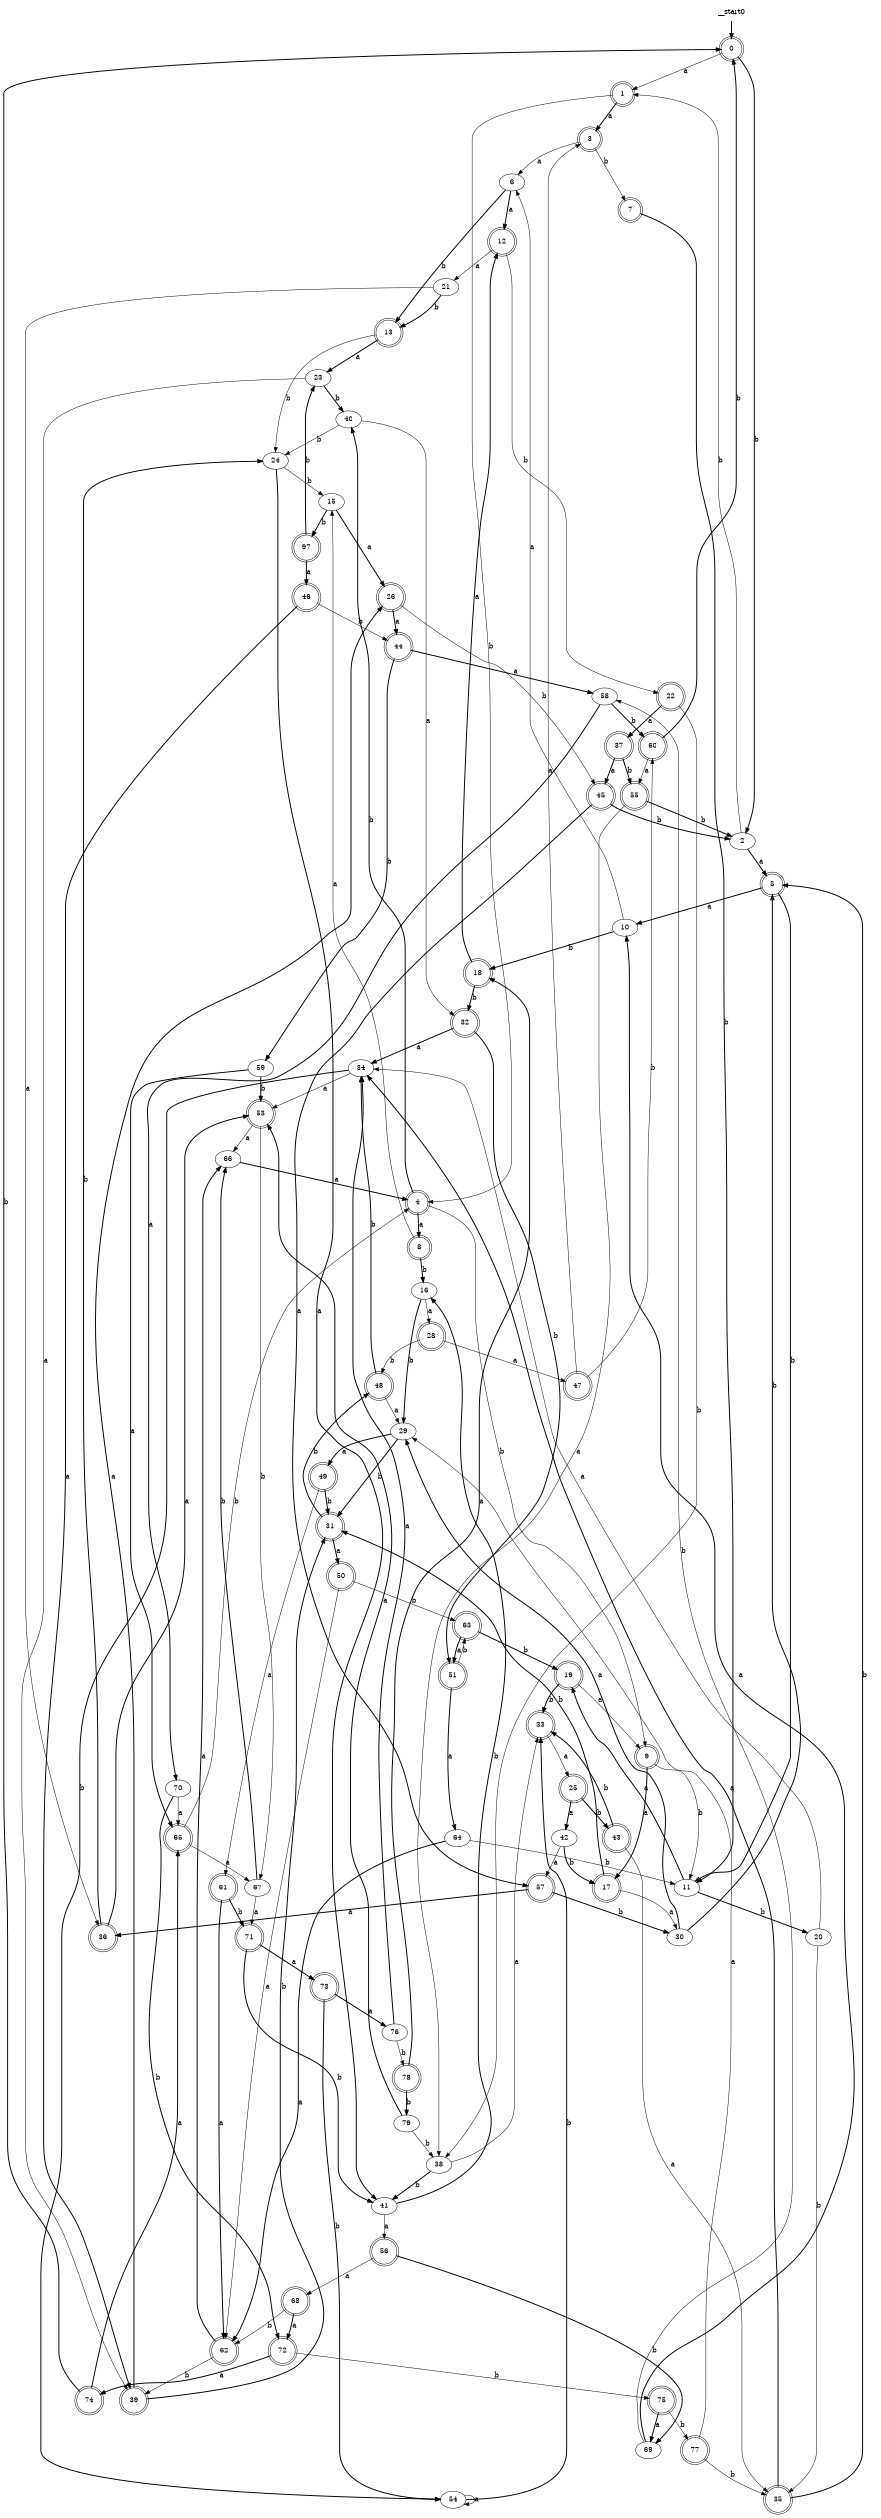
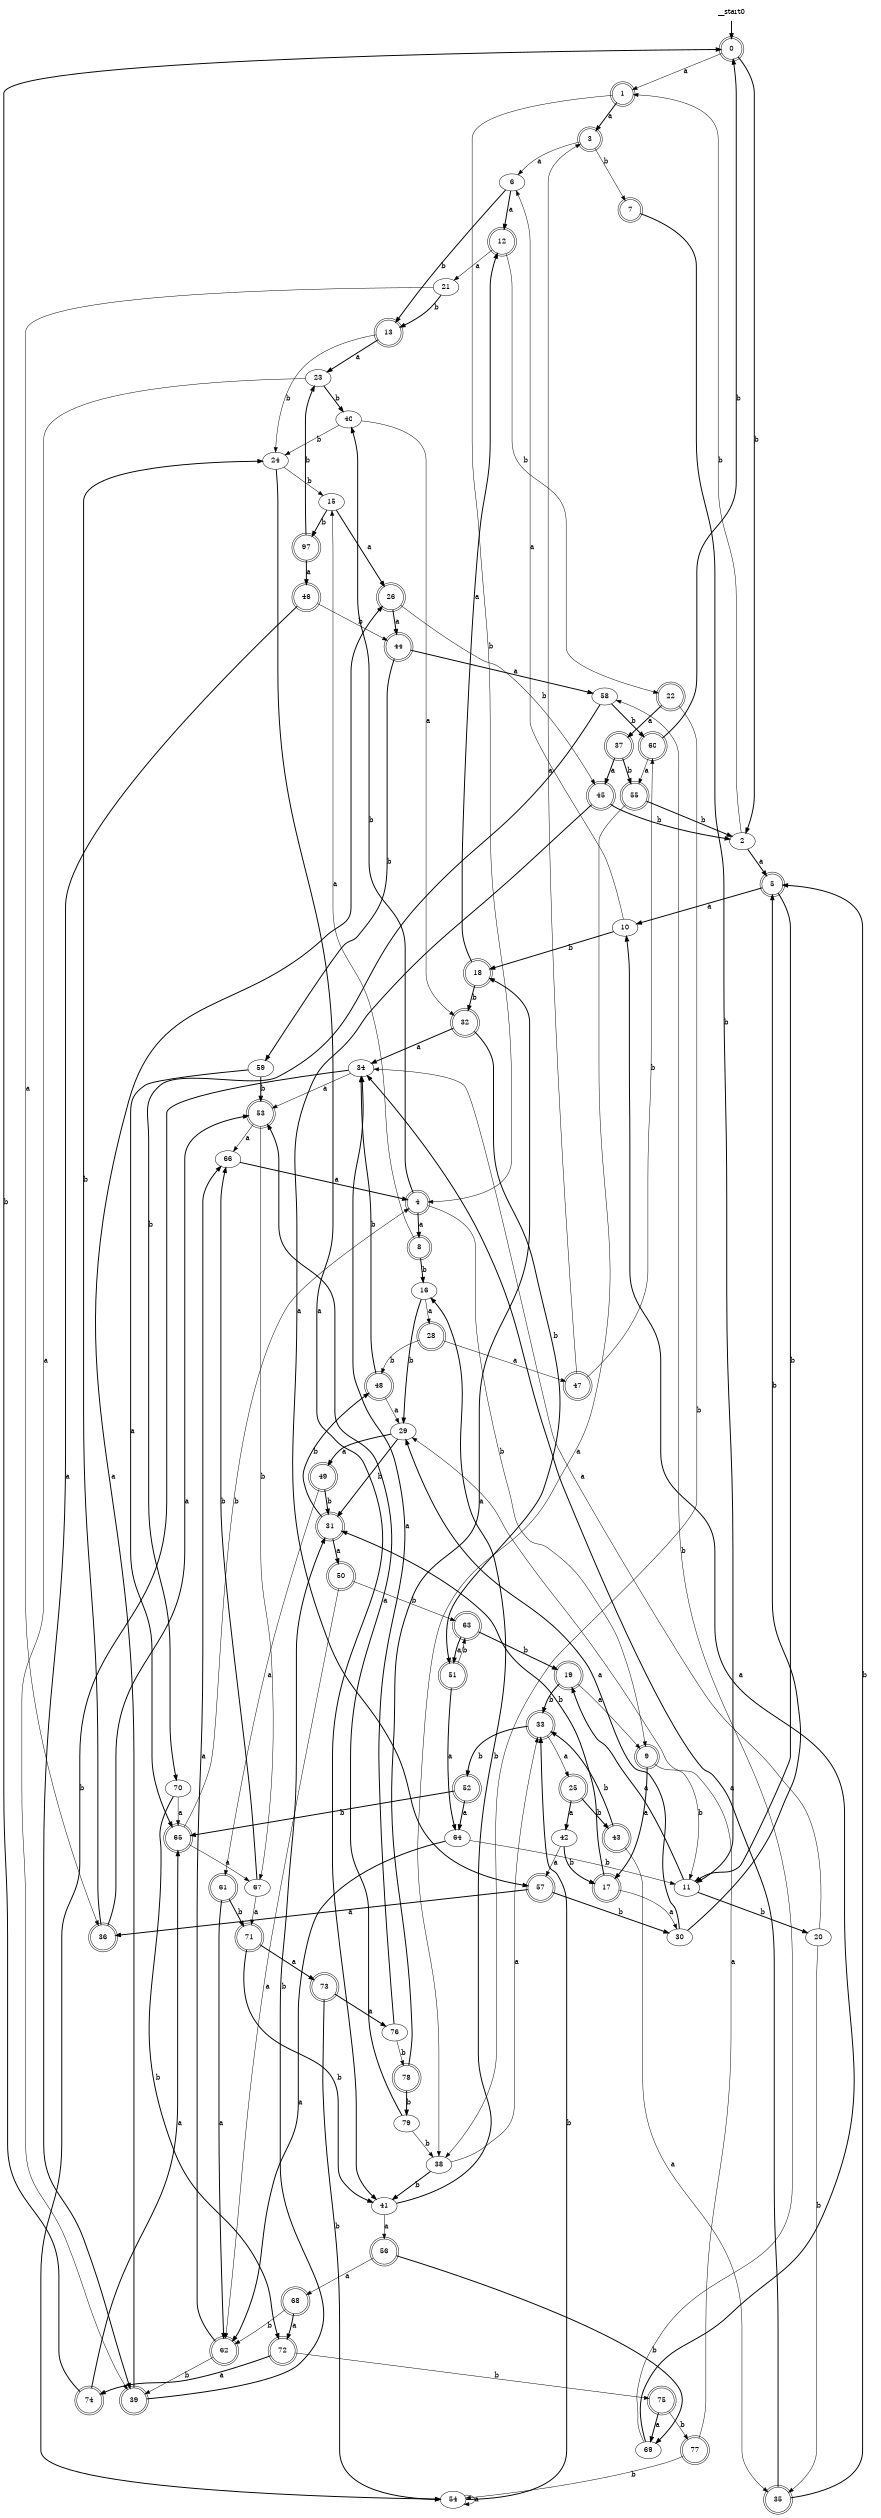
edge "58" -> "70": label "a" -> "b"
node "52": added
edge "77" -> "35": now "77" -> "54"
